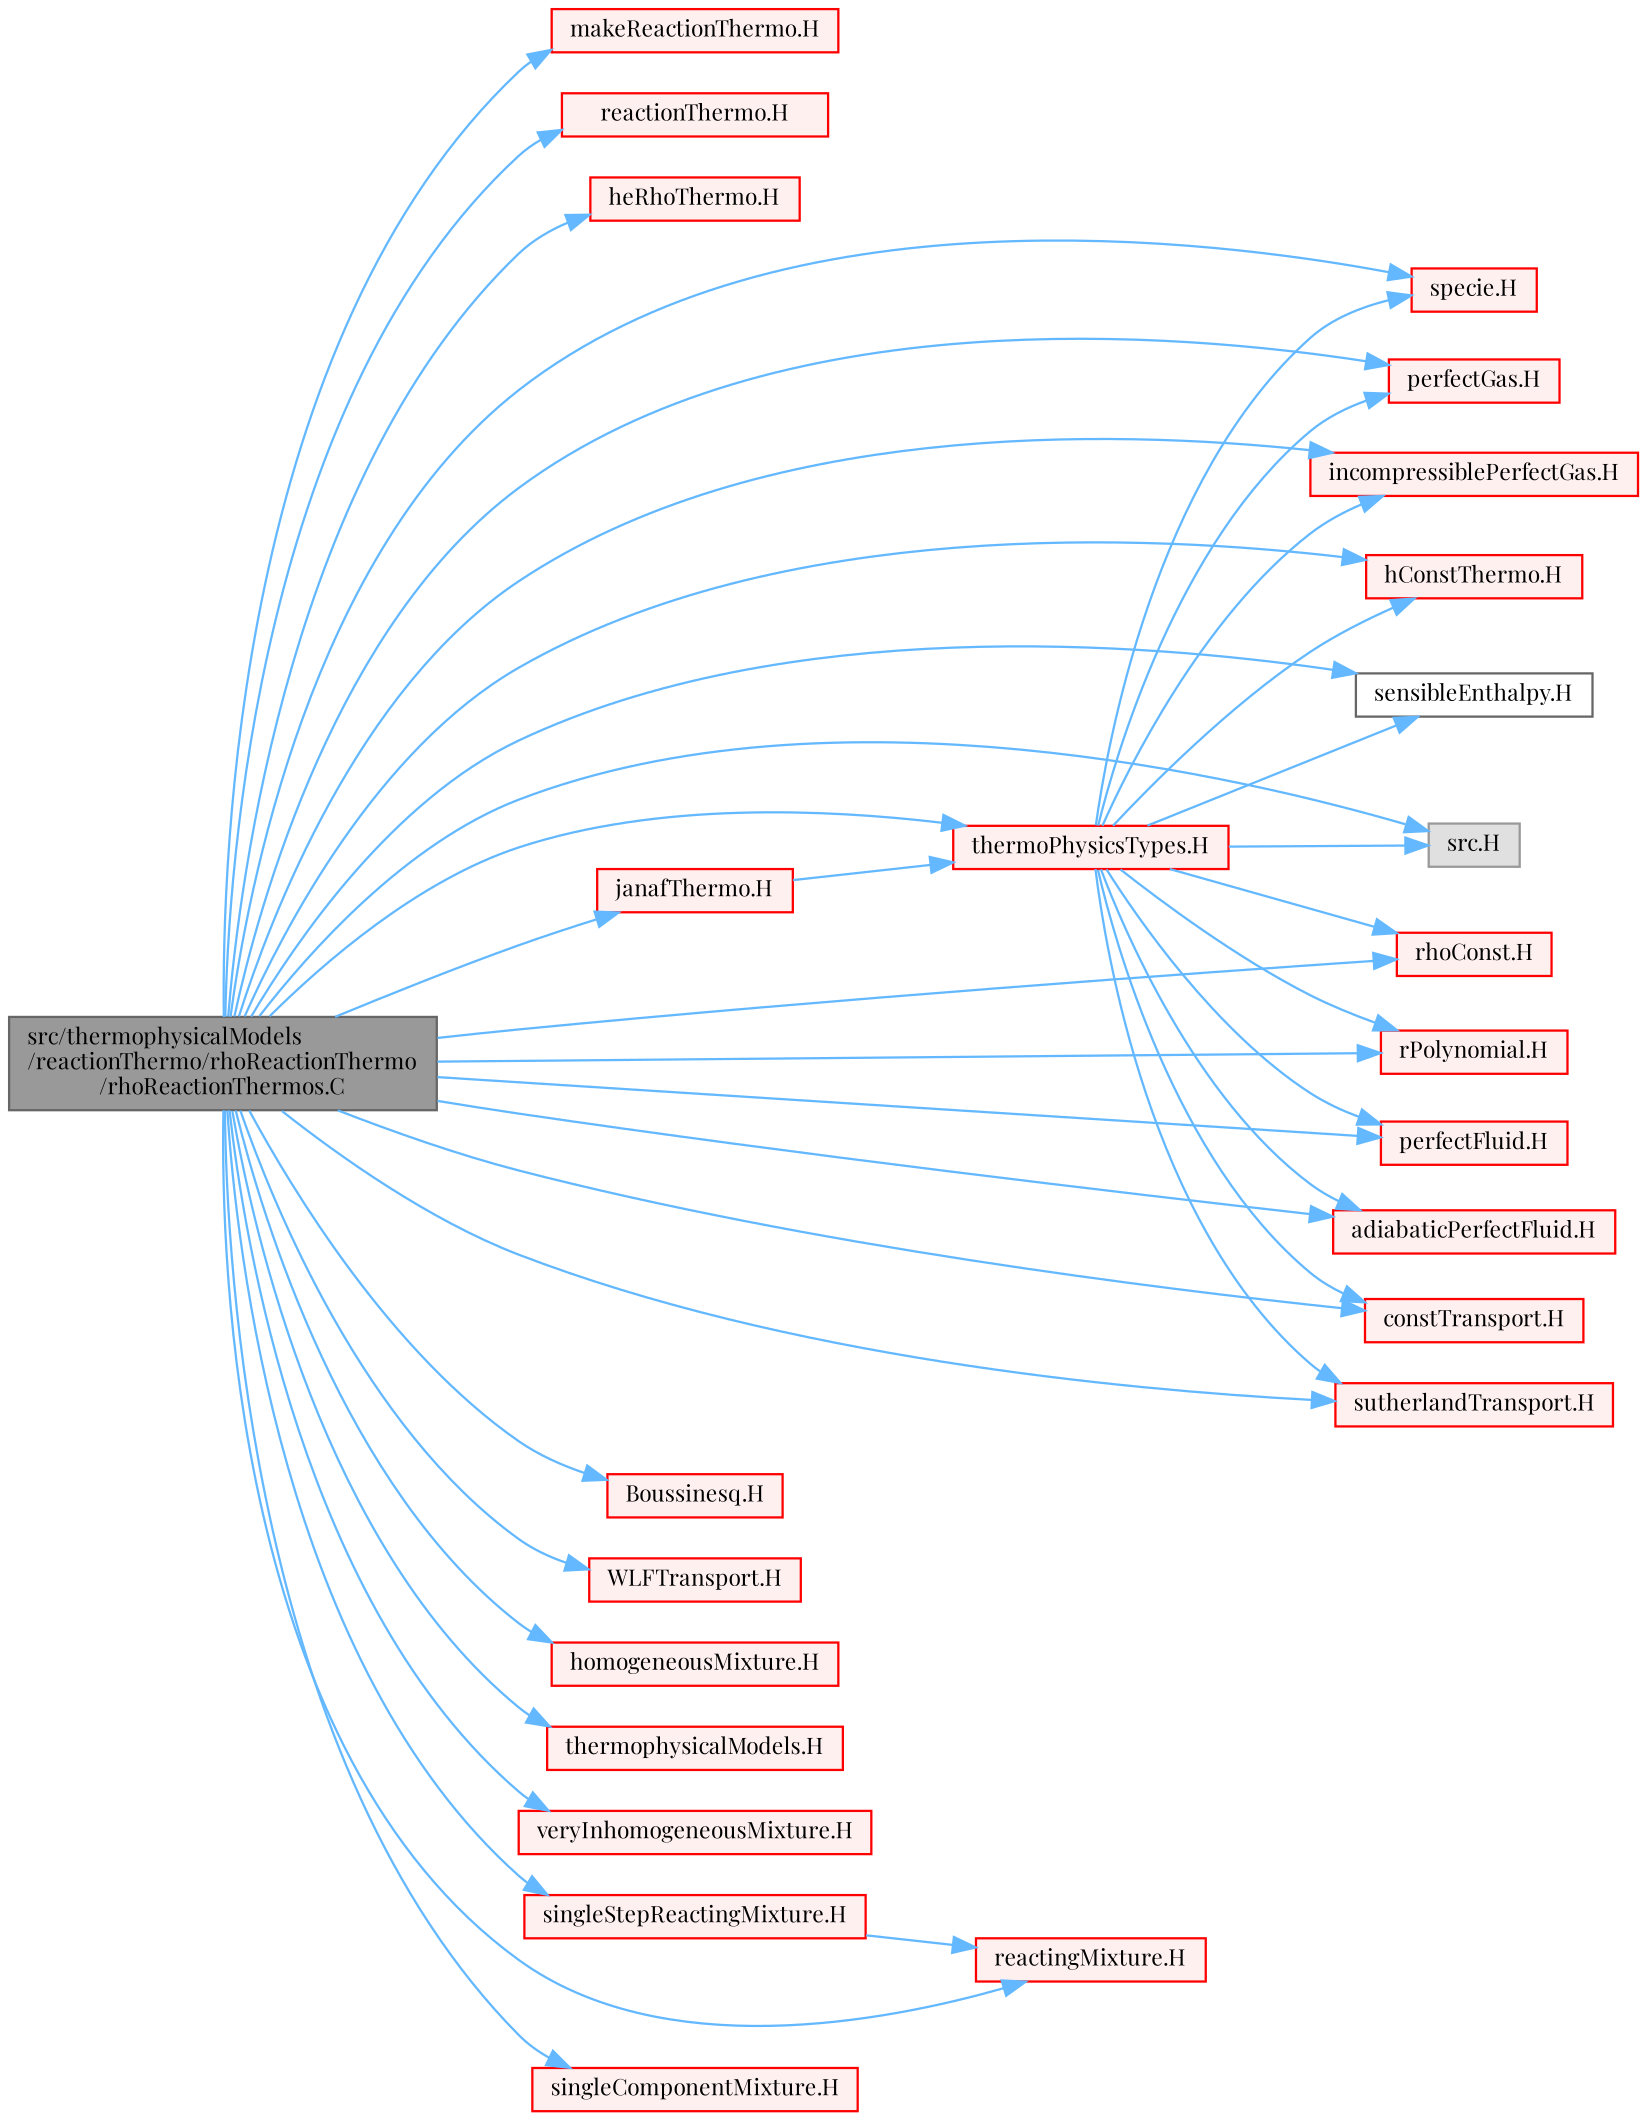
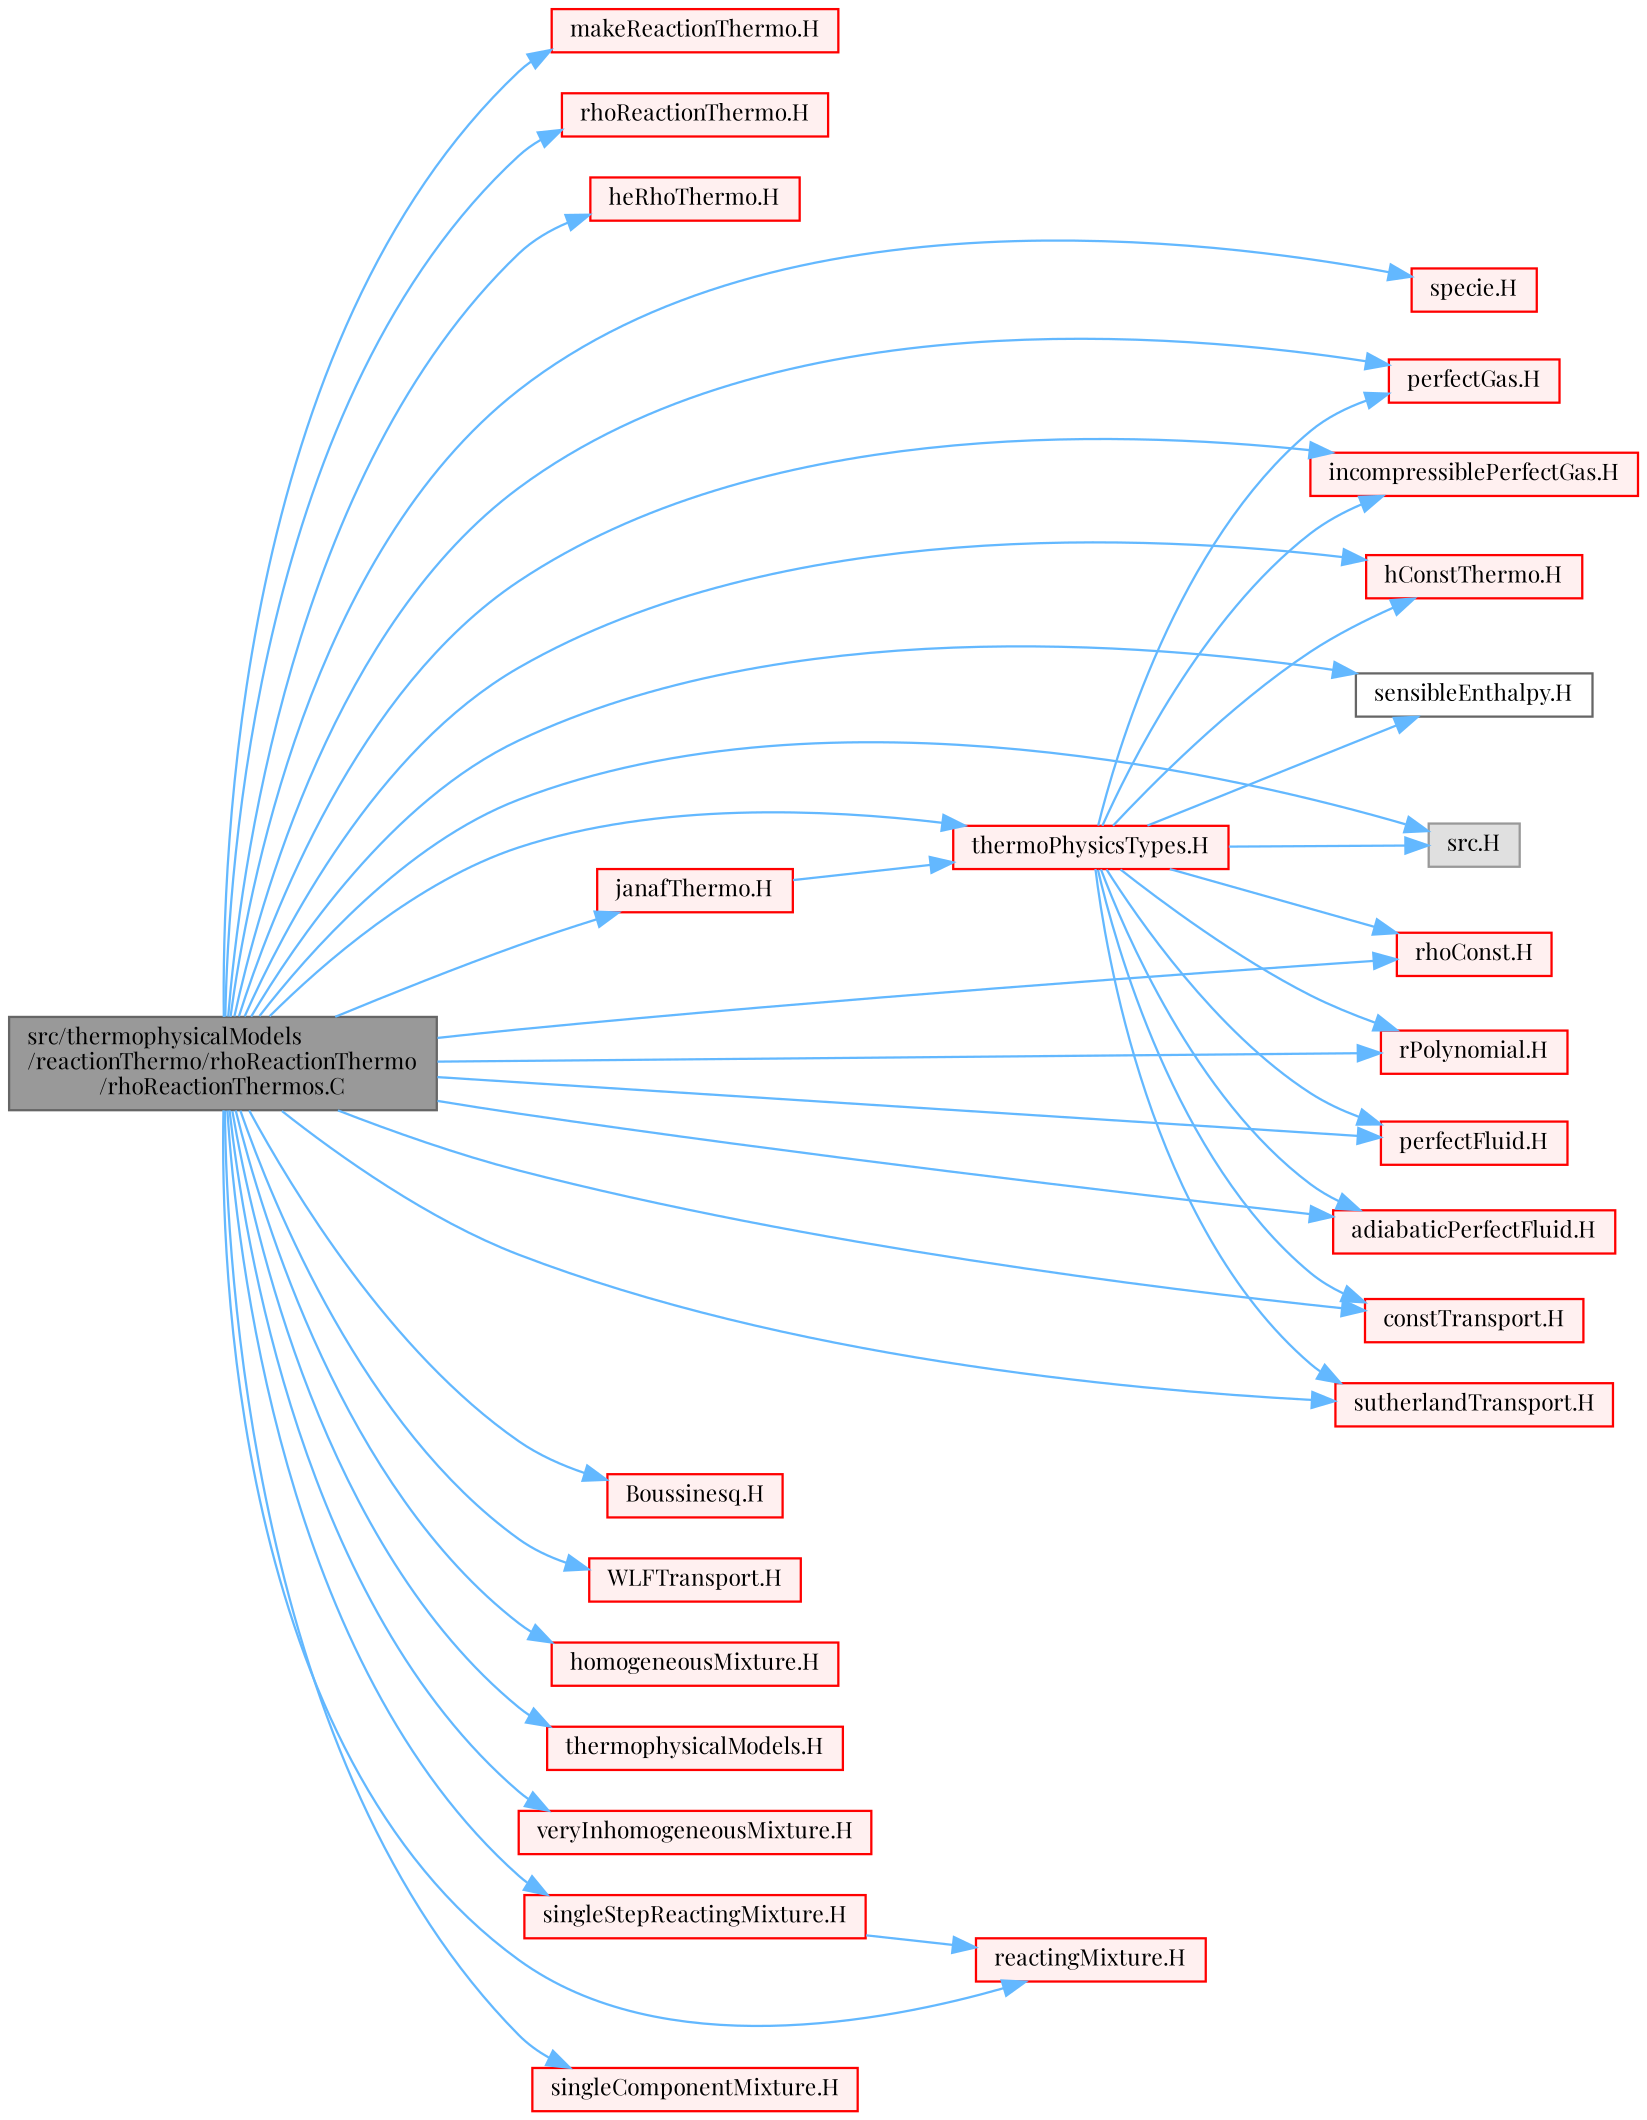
node "reactionThermo.H": label "reactionThermo.H" -> "rhoReactionThermo.H"
edge "thermoPhysicsTypes.H" -> "specie.H": removed
